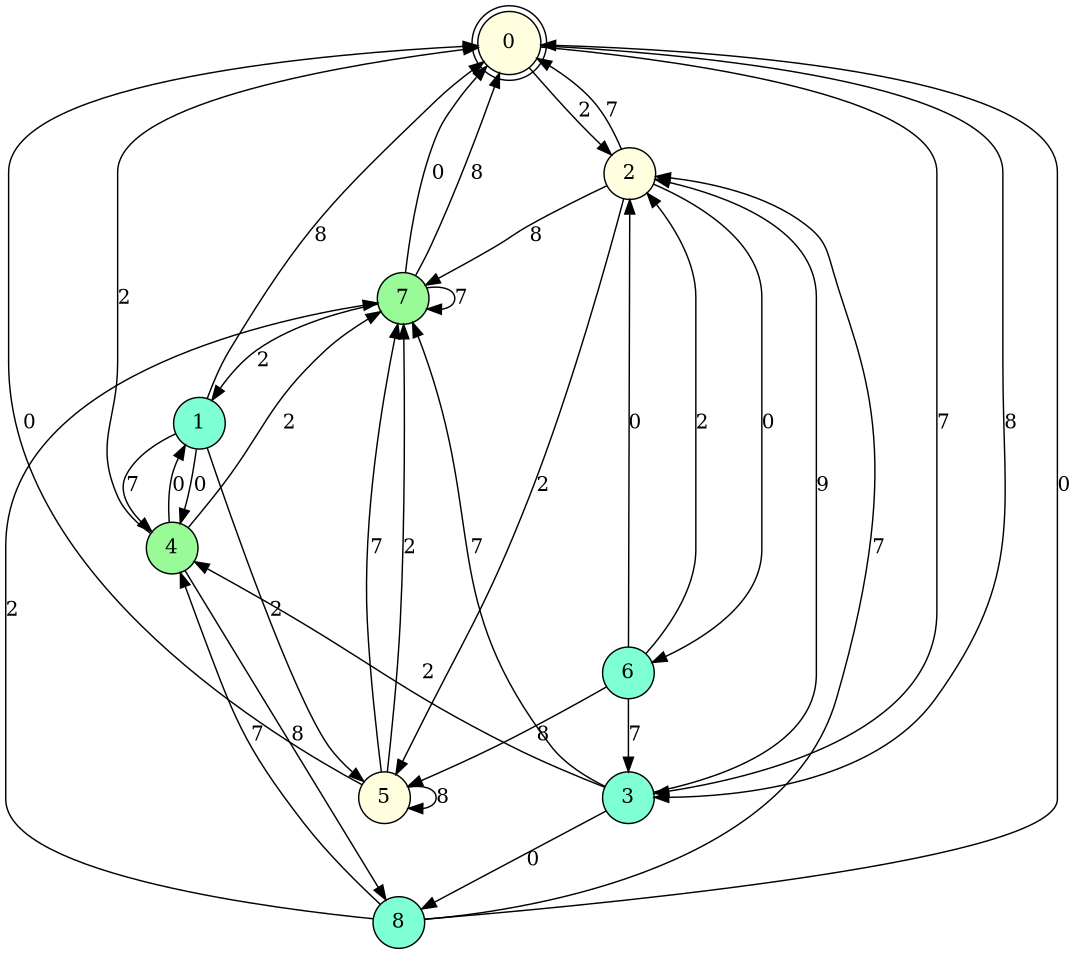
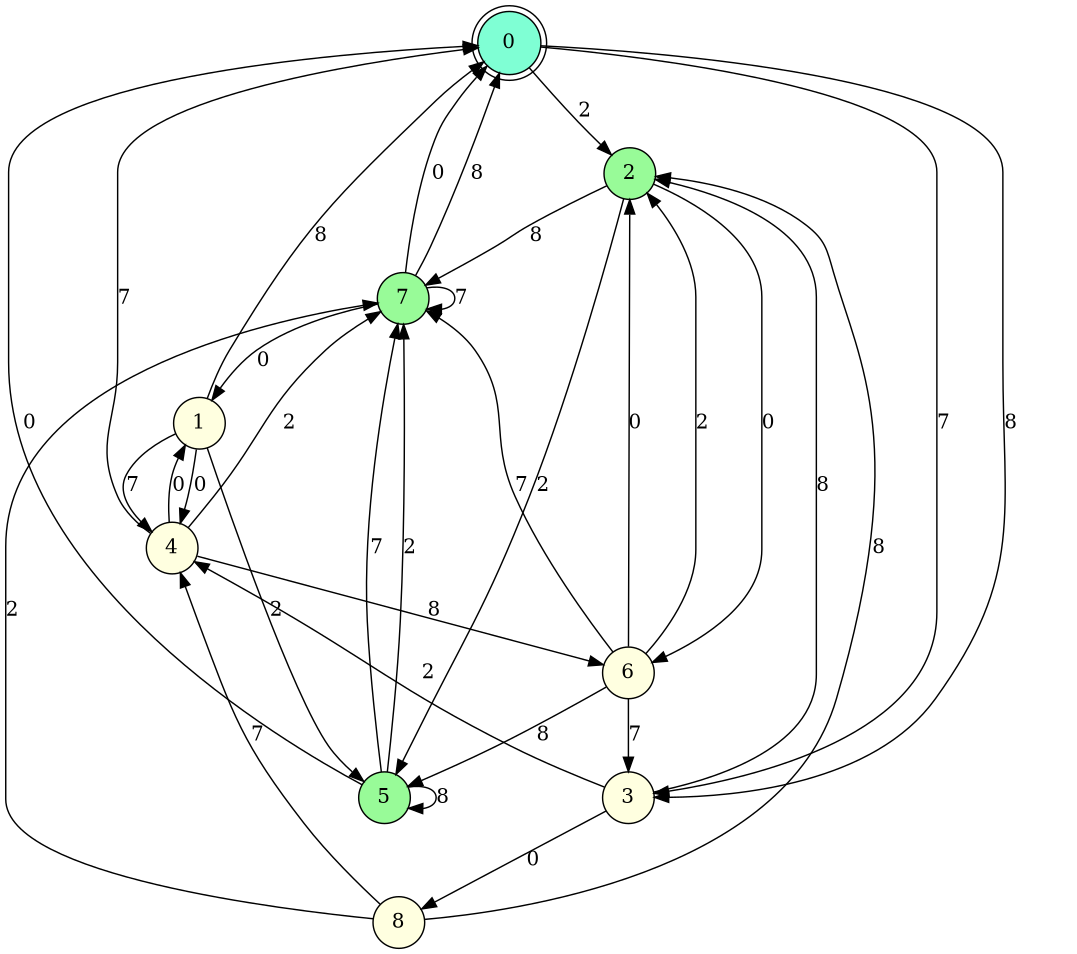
node "0": fillcolor lightyellow -> aquamarine
edge "2" -> "0": removed, label "7"
node "2": fillcolor lightyellow -> palegreen
edge "4" -> "0": label "2" -> "7"
edge "7" -> "1": label "2" -> "0"
node "1": fillcolor aquamarine -> lightyellow
edge "3" -> "2": label "9" -> "8"
edge "8" -> "0": removed, label "0"
node "4": fillcolor palegreen -> lightyellow
edge "8" -> "2": label "7" -> "8"
edge "3" -> "7": now "6" -> "7"
node "6": fillcolor aquamarine -> lightyellow
edge "4" -> "8": now "4" -> "6"
node "5": fillcolor lightyellow -> palegreen
node "3": fillcolor aquamarine -> lightyellow
node "8": fillcolor aquamarine -> lightyellow
